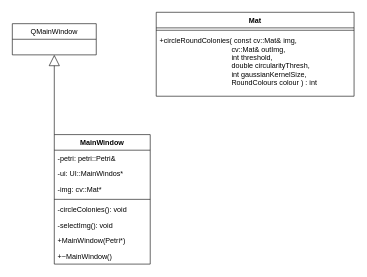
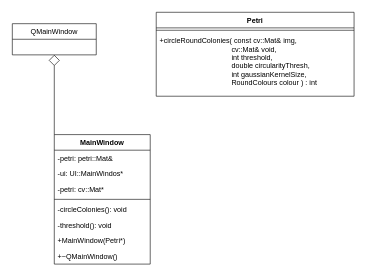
node "Mat": label "Mat" -> "Petri"
node "+circleRoundColonies( const cv::Mat& img, cv::Mat& outImg, int threshold, double circularityThresh, int gaussianKernelSize, RoundColours colour ) : int": label "+circleRoundColonies( const cv::Mat& img, cv::Mat& outImg, int threshold, double circularityThresh, int gaussianKernelSize, RoundColours colour ) : int" -> "+circleRoundColonies( const cv::Mat& img, cv::Mat& void, int threshold, double circularityThresh, int gaussianKernelSize, RoundColours colour ) : int"
edge "MainWindow" -> "QMainWindow": arrowhead block -> diamond
node "-petri: petri::Petri&": label "-petri: petri::Petri&" -> "-petri: petri::Mat&"
node "-img: cv::Mat*": label "-img: cv::Mat*" -> "-petri: cv::Mat*"
node "-selectImg(): void": label "-selectImg(): void" -> "-threshold(): void"
node "+~MainWindow()": label "+~MainWindow()" -> "+~QMainWindow()"
